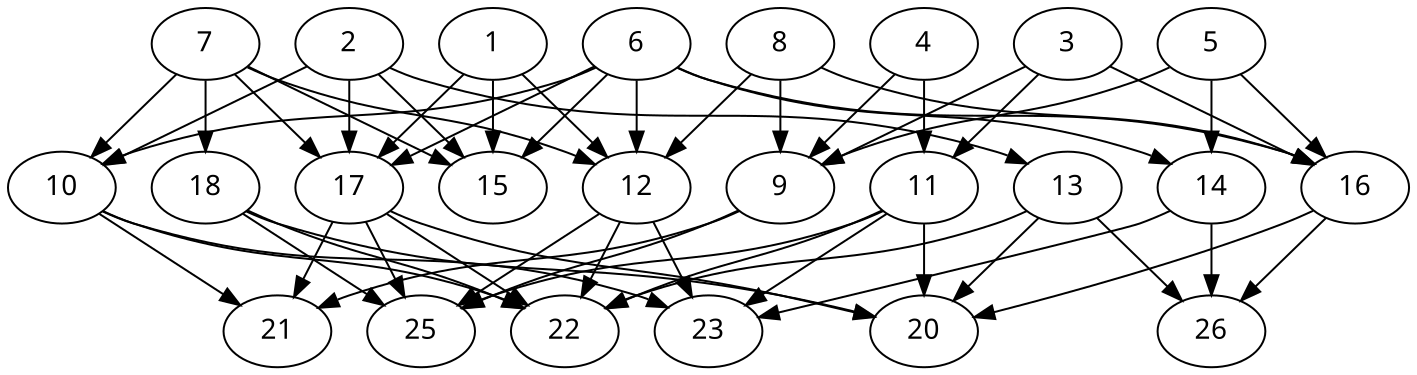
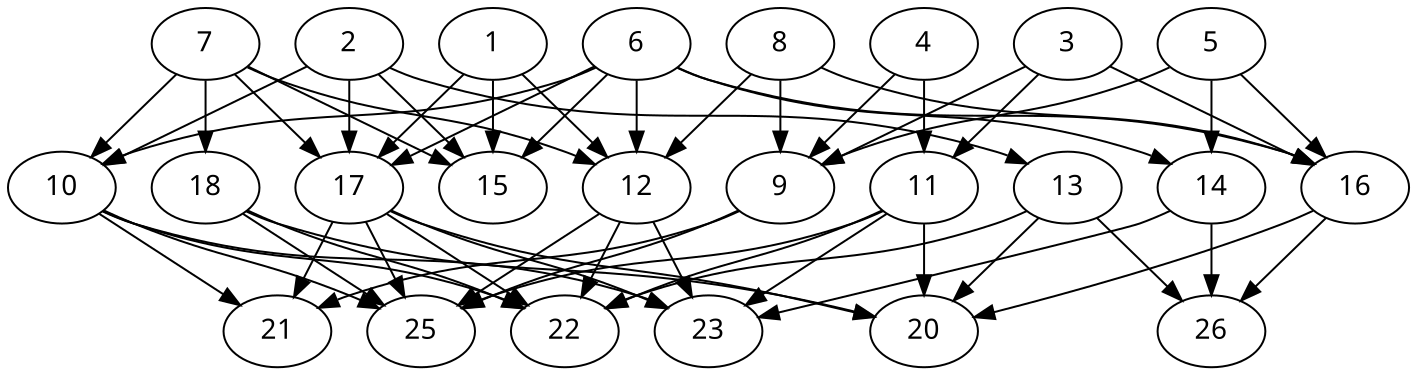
edge "17" -> "23": added
edge "10" -> "25": added
